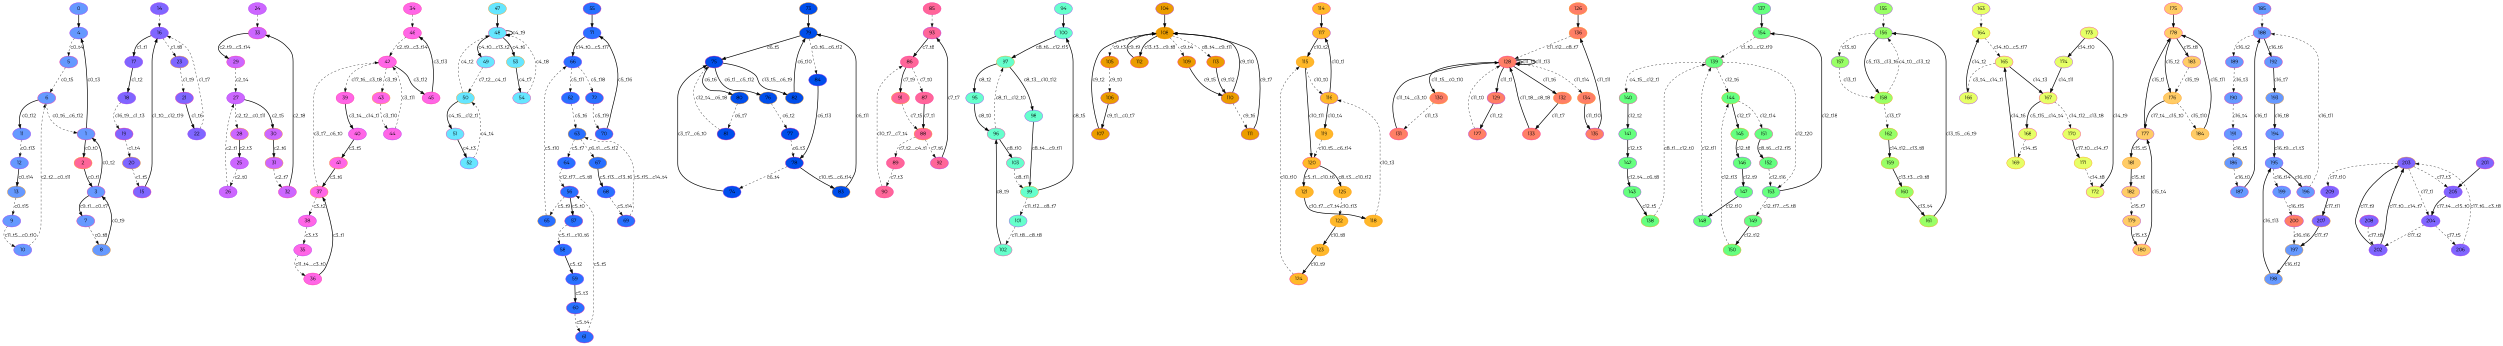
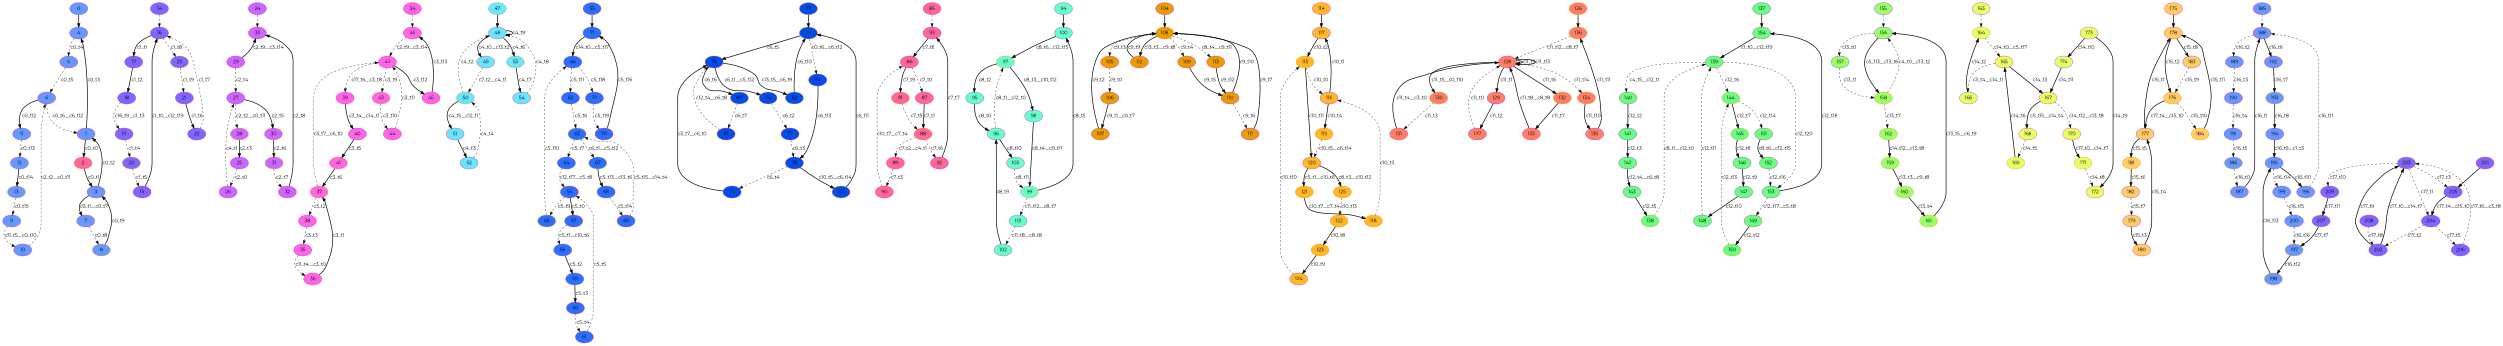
edge "33" -> "29": reversed
edge "154" -> "139": style dashed -> bold
edge "26" -> "27": label "c2_t1" -> "c4_t1"
node "200": fillcolor #ff7f66 -> #6699ff
